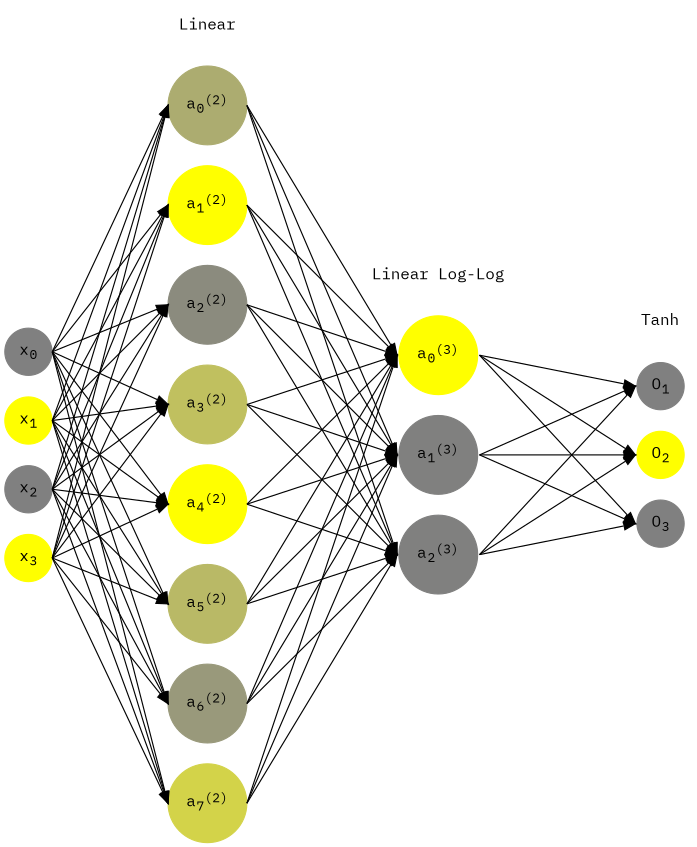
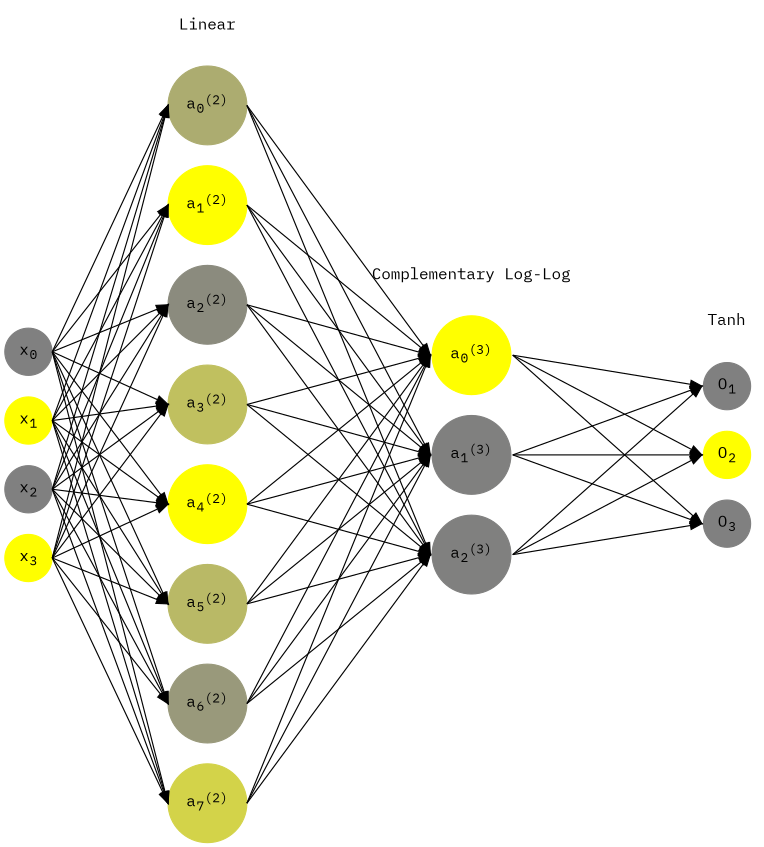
node "Linear Log-Log": label "Linear Log-Log" -> "Complementary Log-Log"
